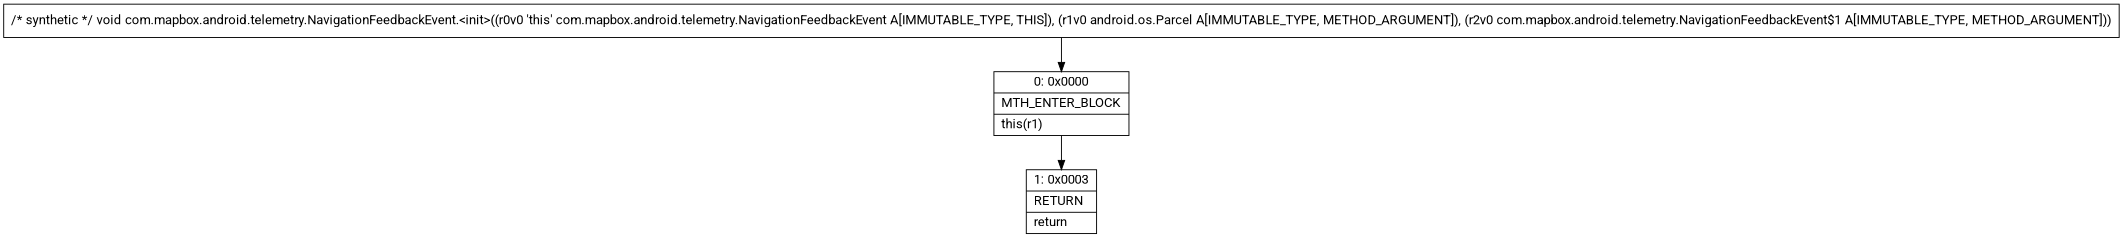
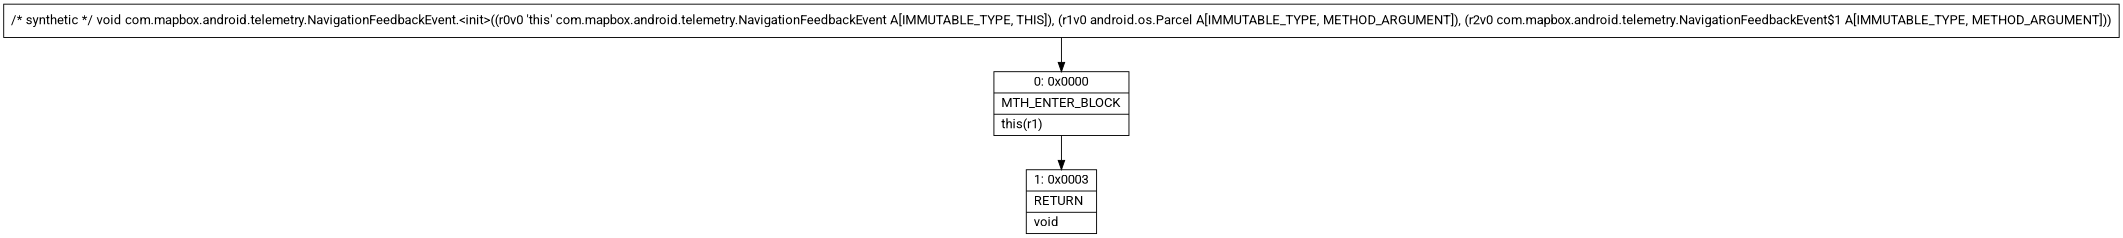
node "1: 0x0003": text "return" -> "void"
